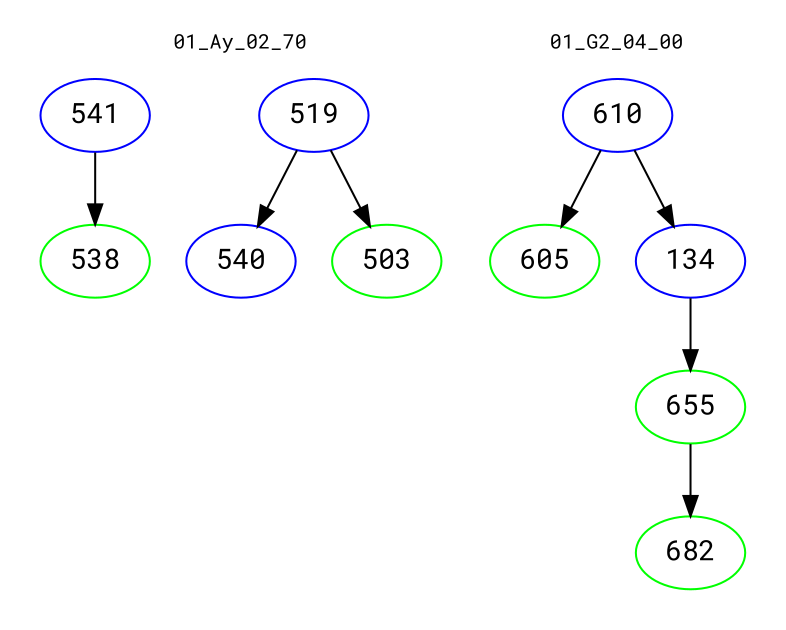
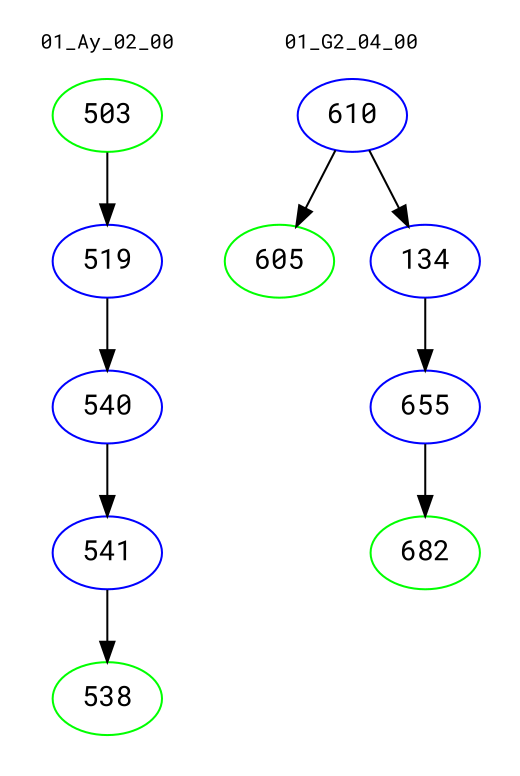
cluster "01_Ay_02_70": label "01_Ay_02_70" -> "01_Ay_02_00"
edge "519" -> "503": reversed
node "655": color green -> blue
edge "540" -> "541": added
